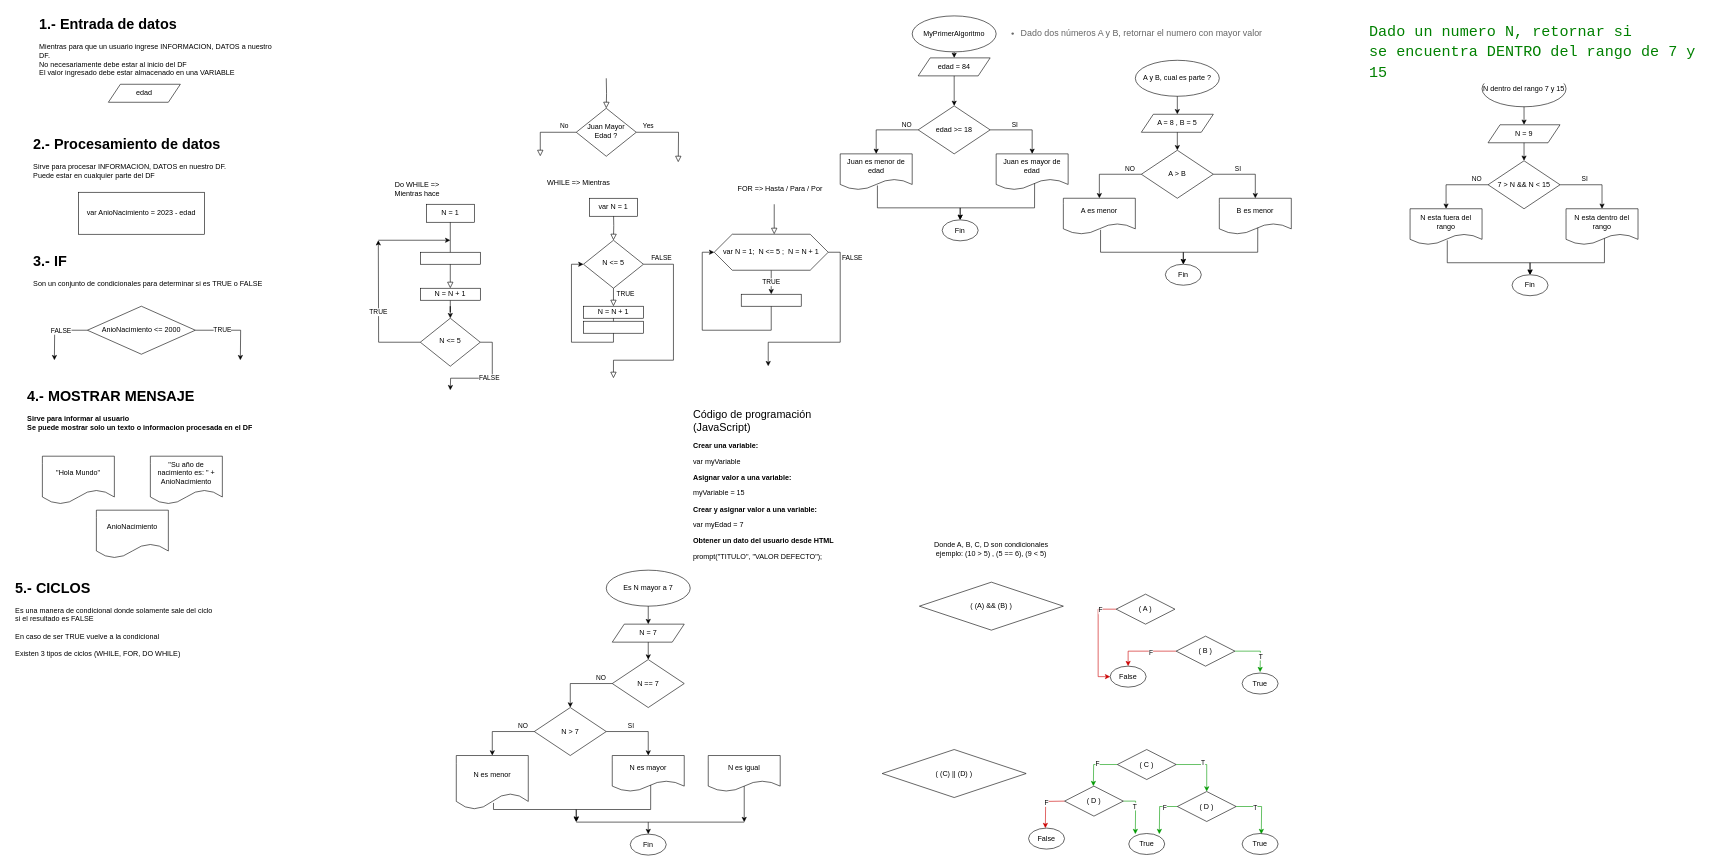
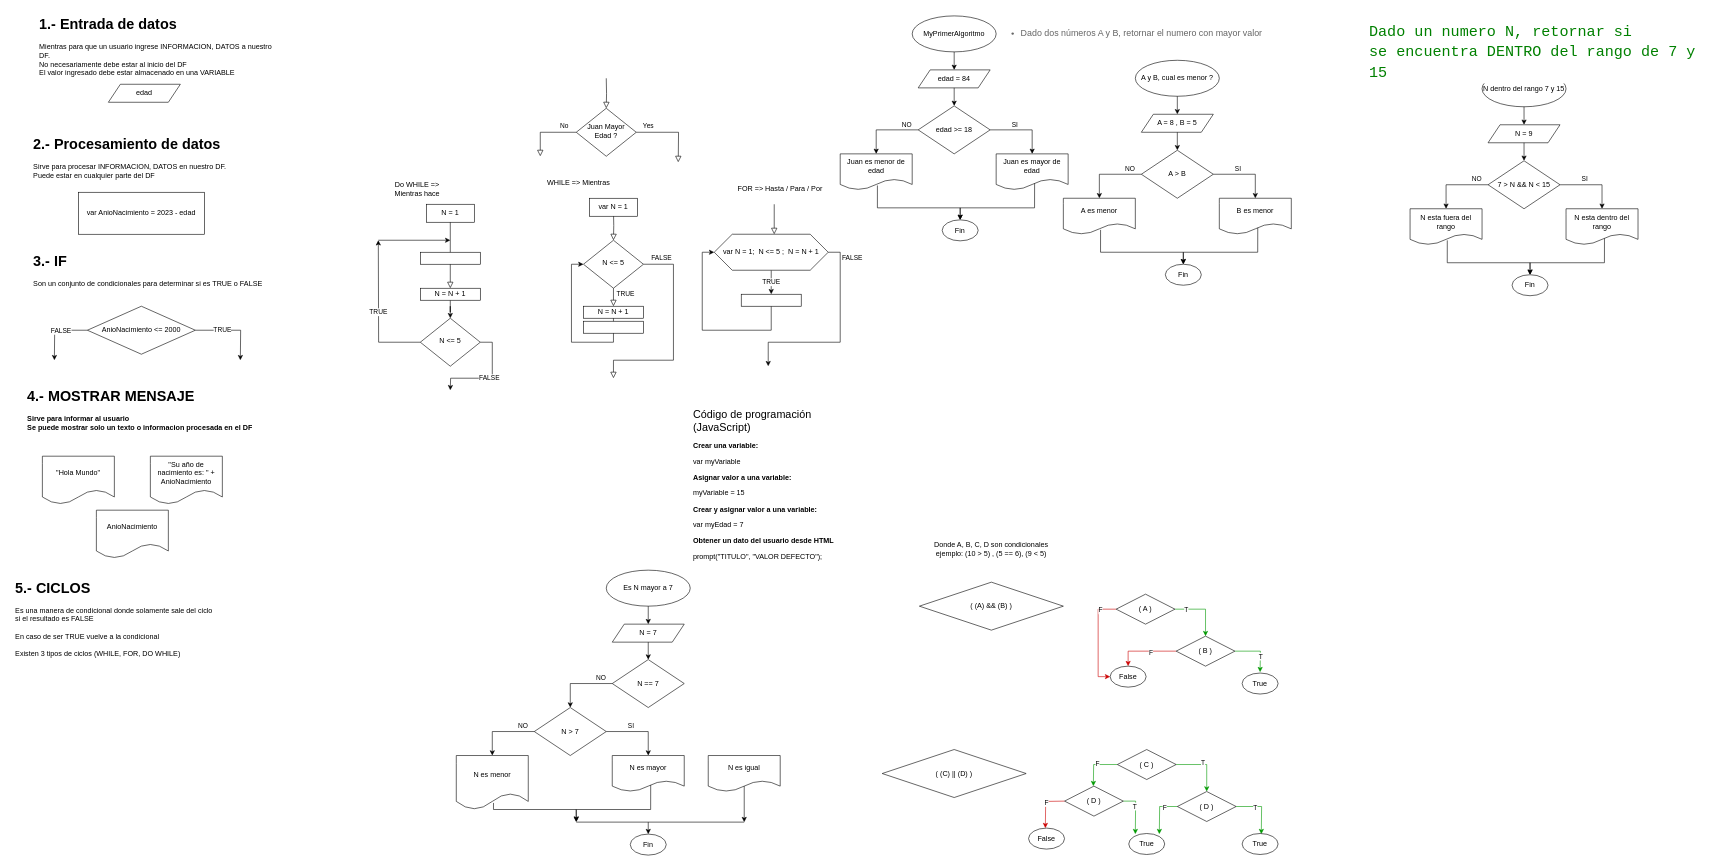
node "edad = 84": moved (954, 67) -> (954, 79)
node "A y B, cual es parte ?": label "A y B, cual es parte ?" -> "A y B, cual es menor ?"
edge "( A )" -> "( B )": added, label "T"
